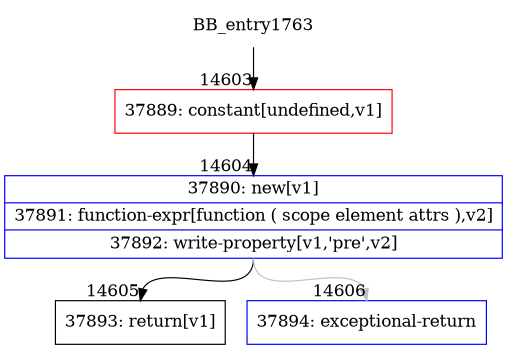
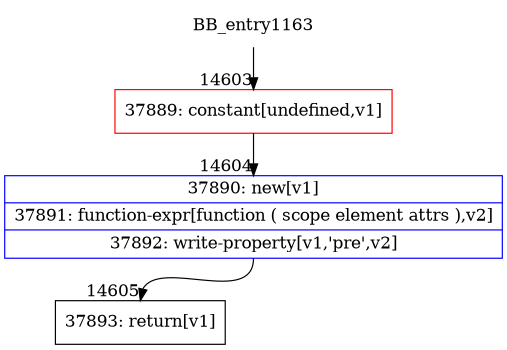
node "BB_entry1763": label "BB_entry1763" -> "BB_entry1163"
node "37894: exceptional-return": removed
